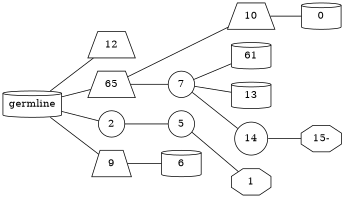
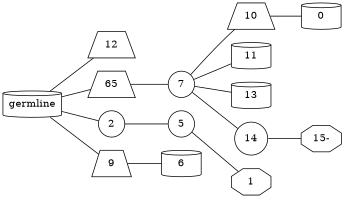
edge "10" -- "65": now "10" -- "7"
node "61": label "61" -> "11"
